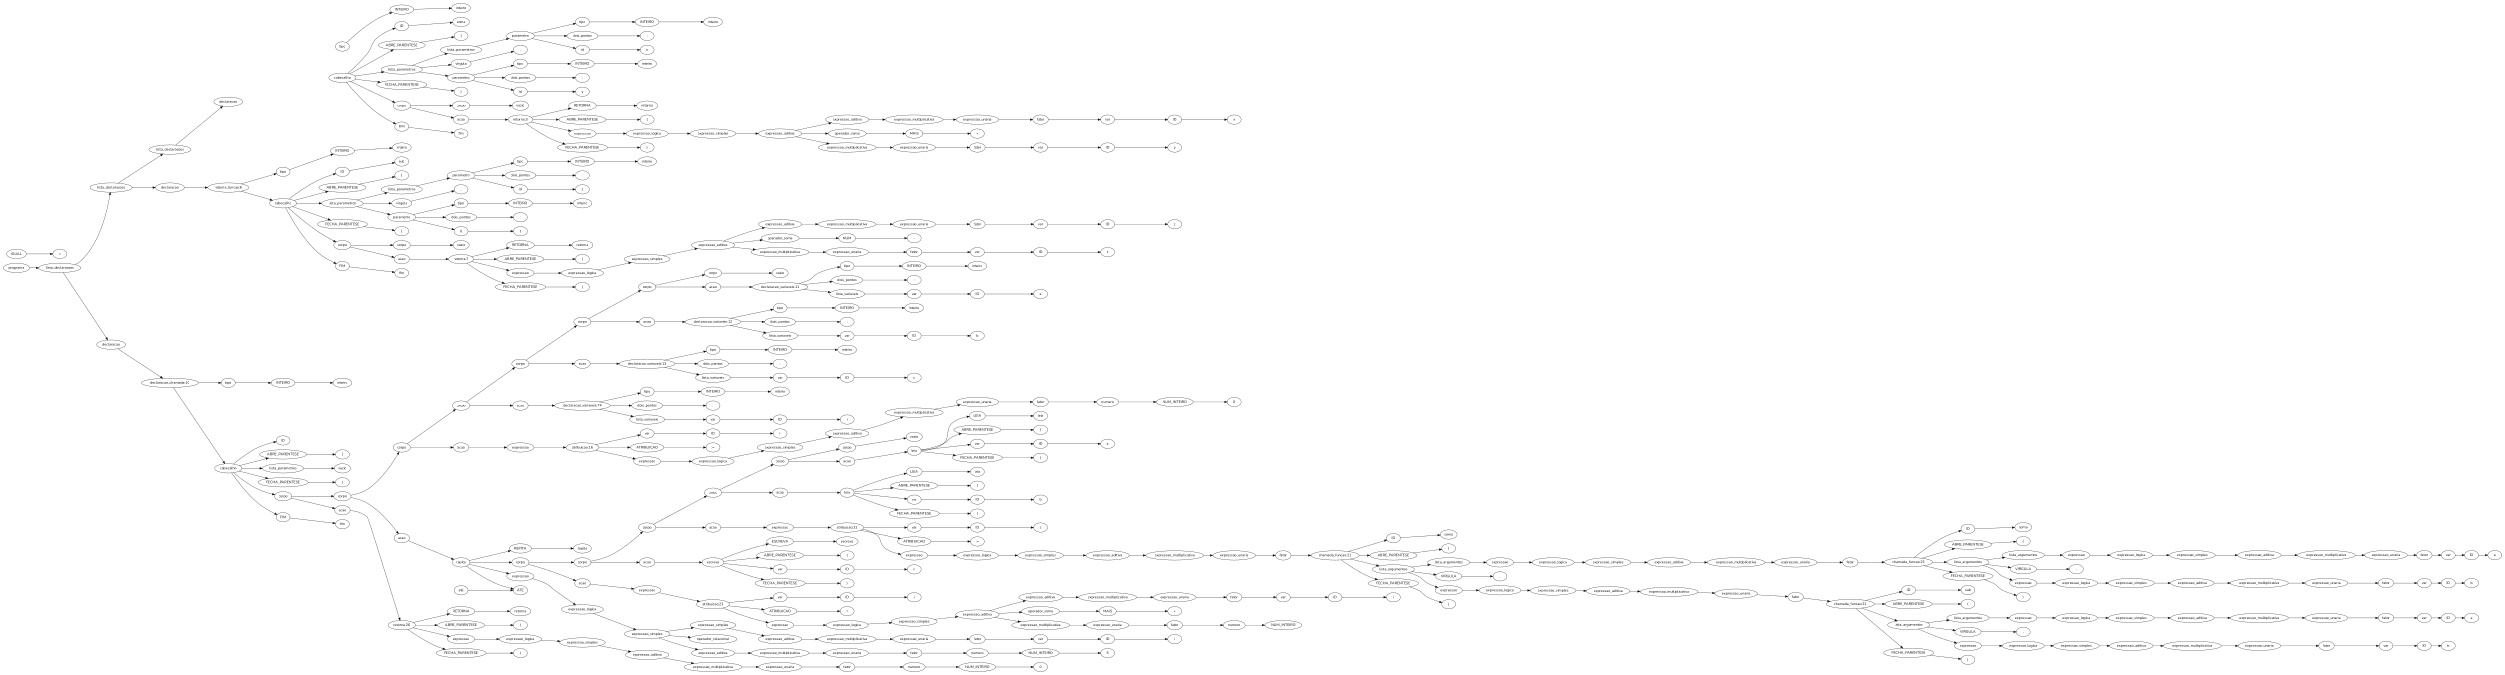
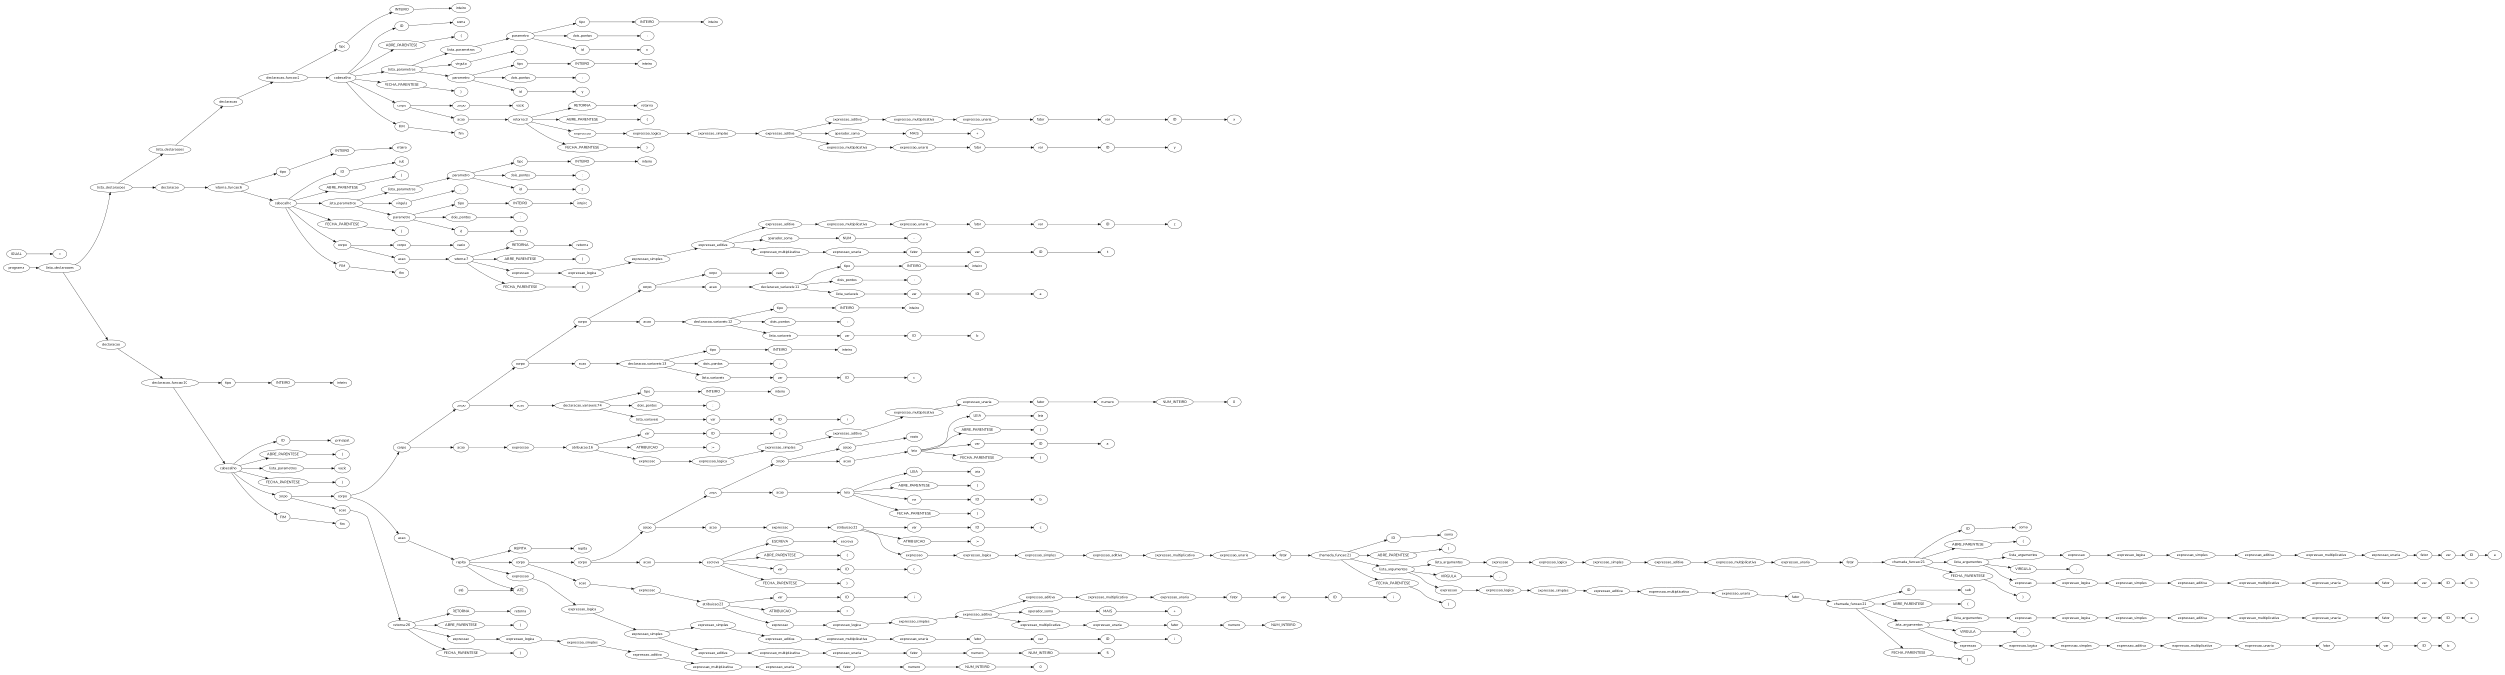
node "declaracao_funcao:2": added
node "declaracao_chamada:10": label "declaracao_chamada:10" -> "declaracao_funcao:10"
node "principal": added
node "operador_relacional": removed
